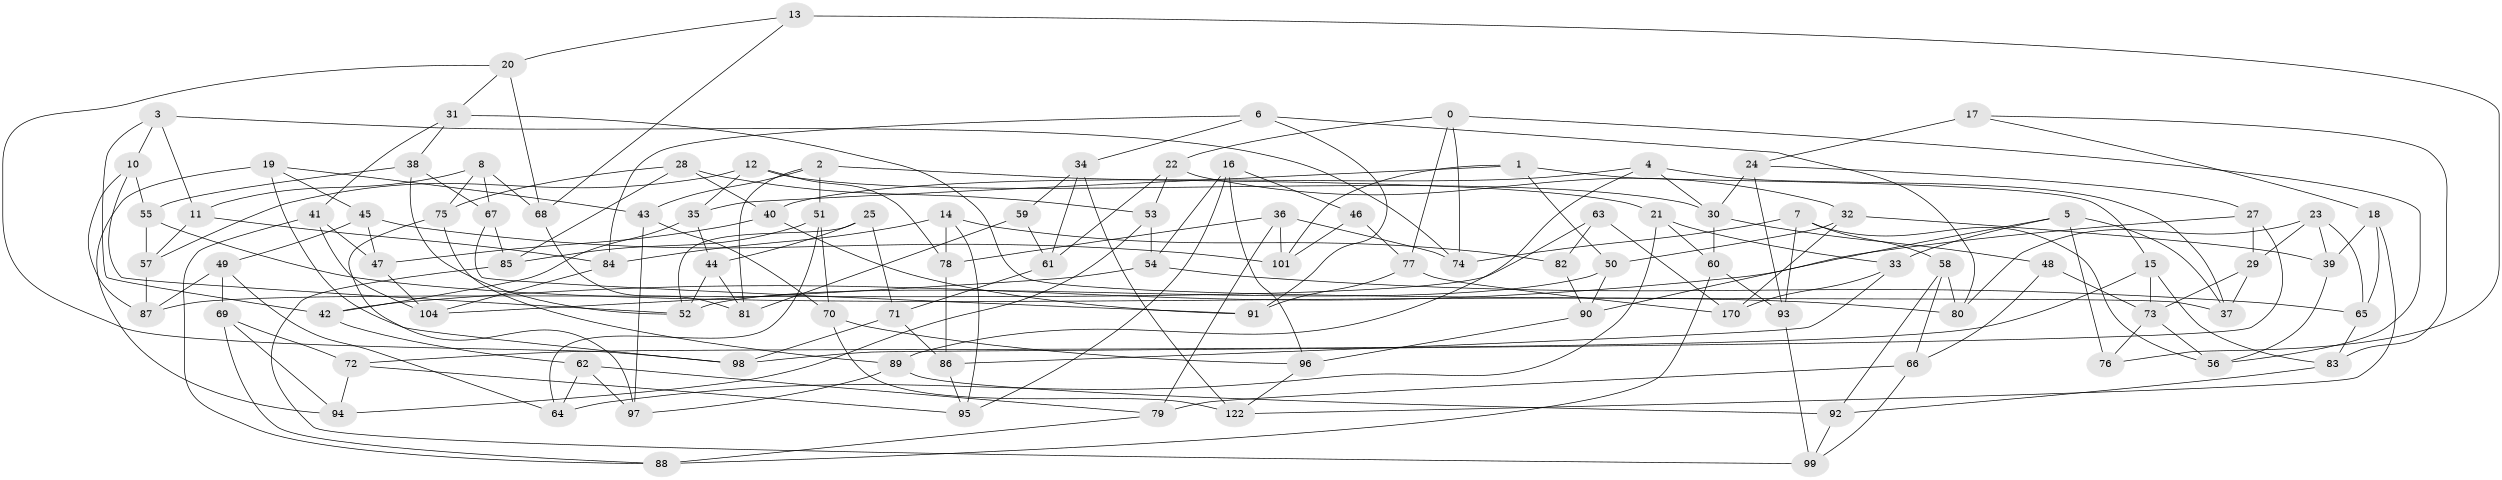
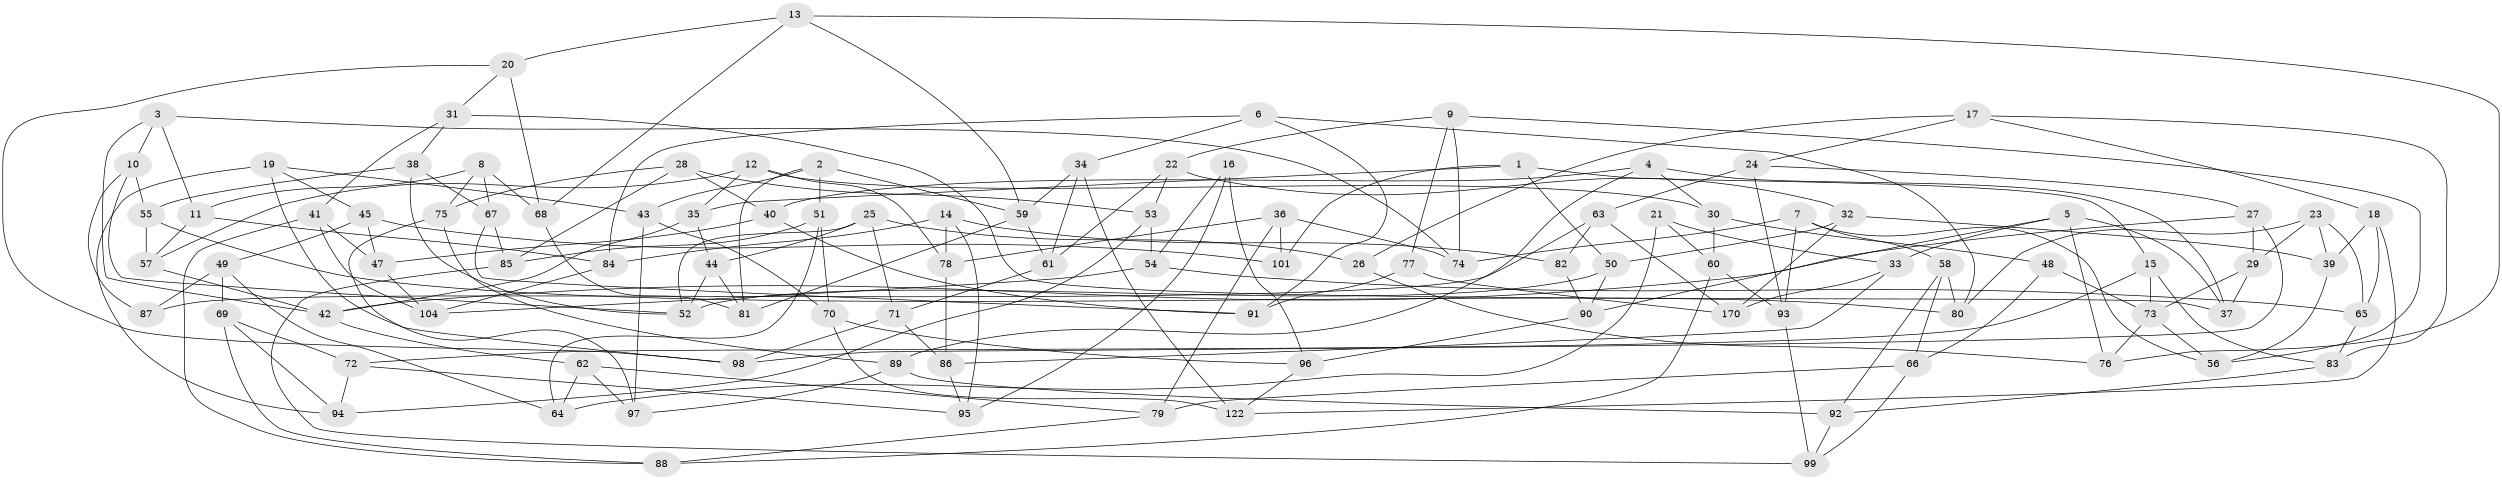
edge "13" -- "59": added
node "0": label "0" -> "9"
edge "2" -- "21": now "2" -- "59"
edge "24" -- "30": now "24" -- "63"
node "46": removed
node "26": added
edge "57" -- "87": now "57" -- "42"
